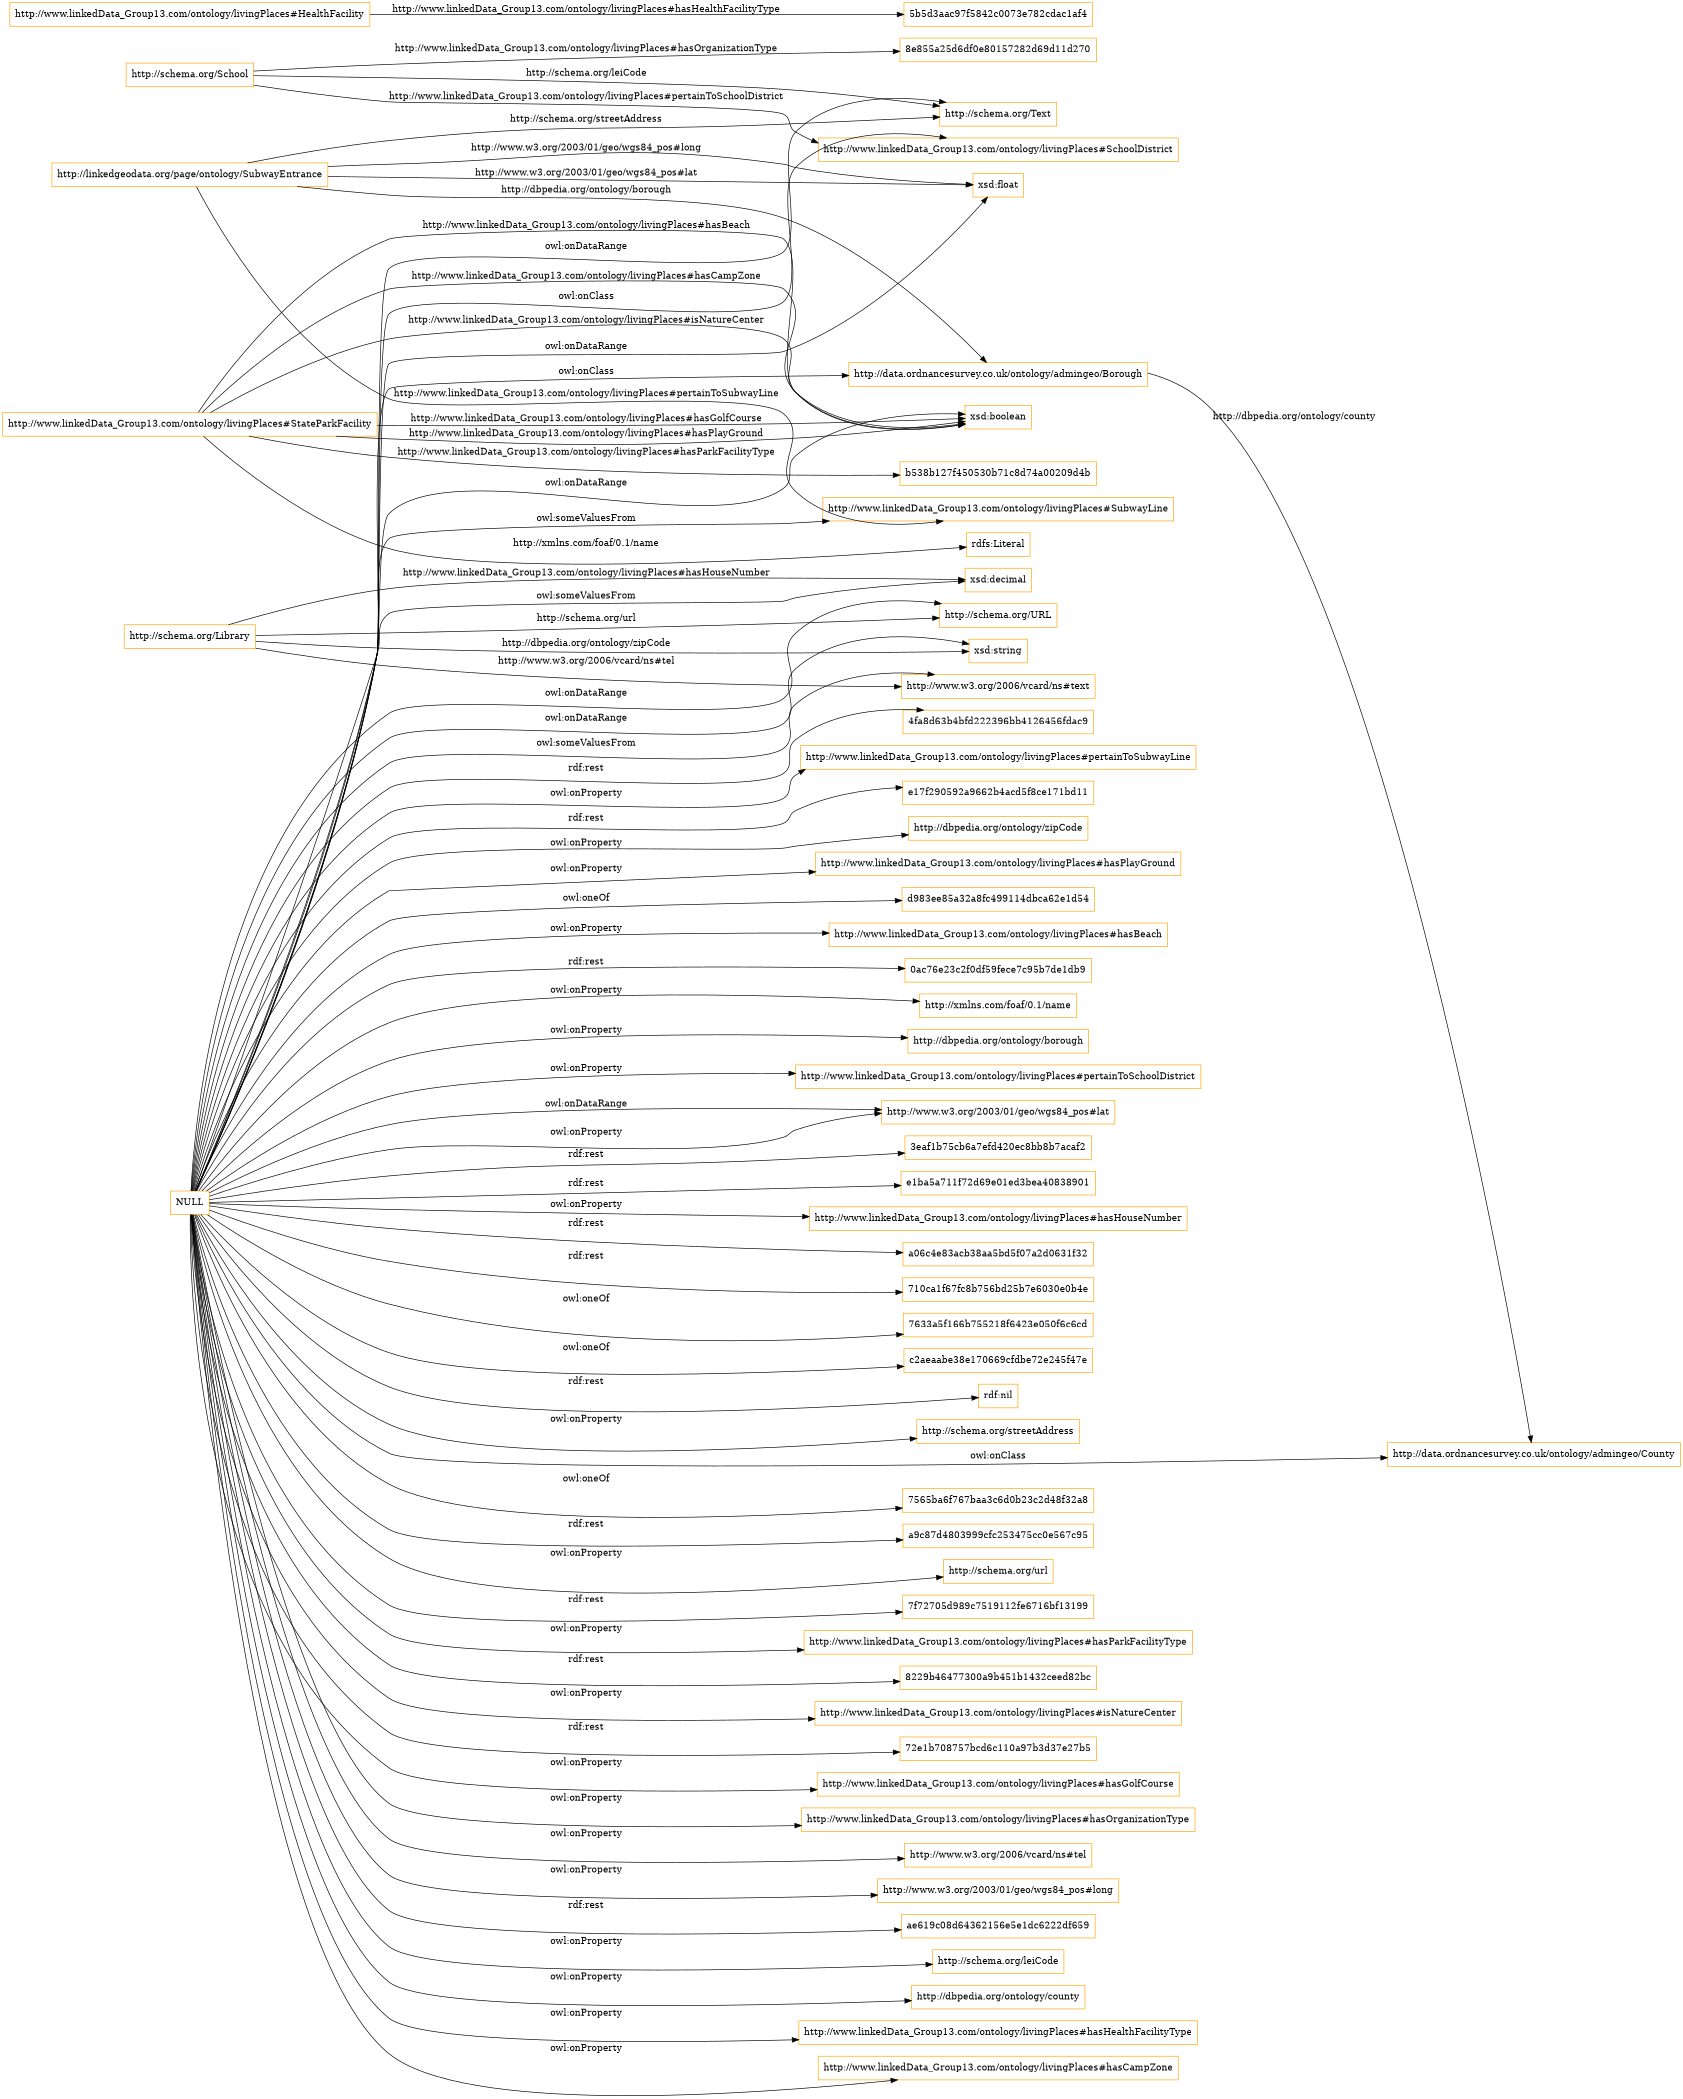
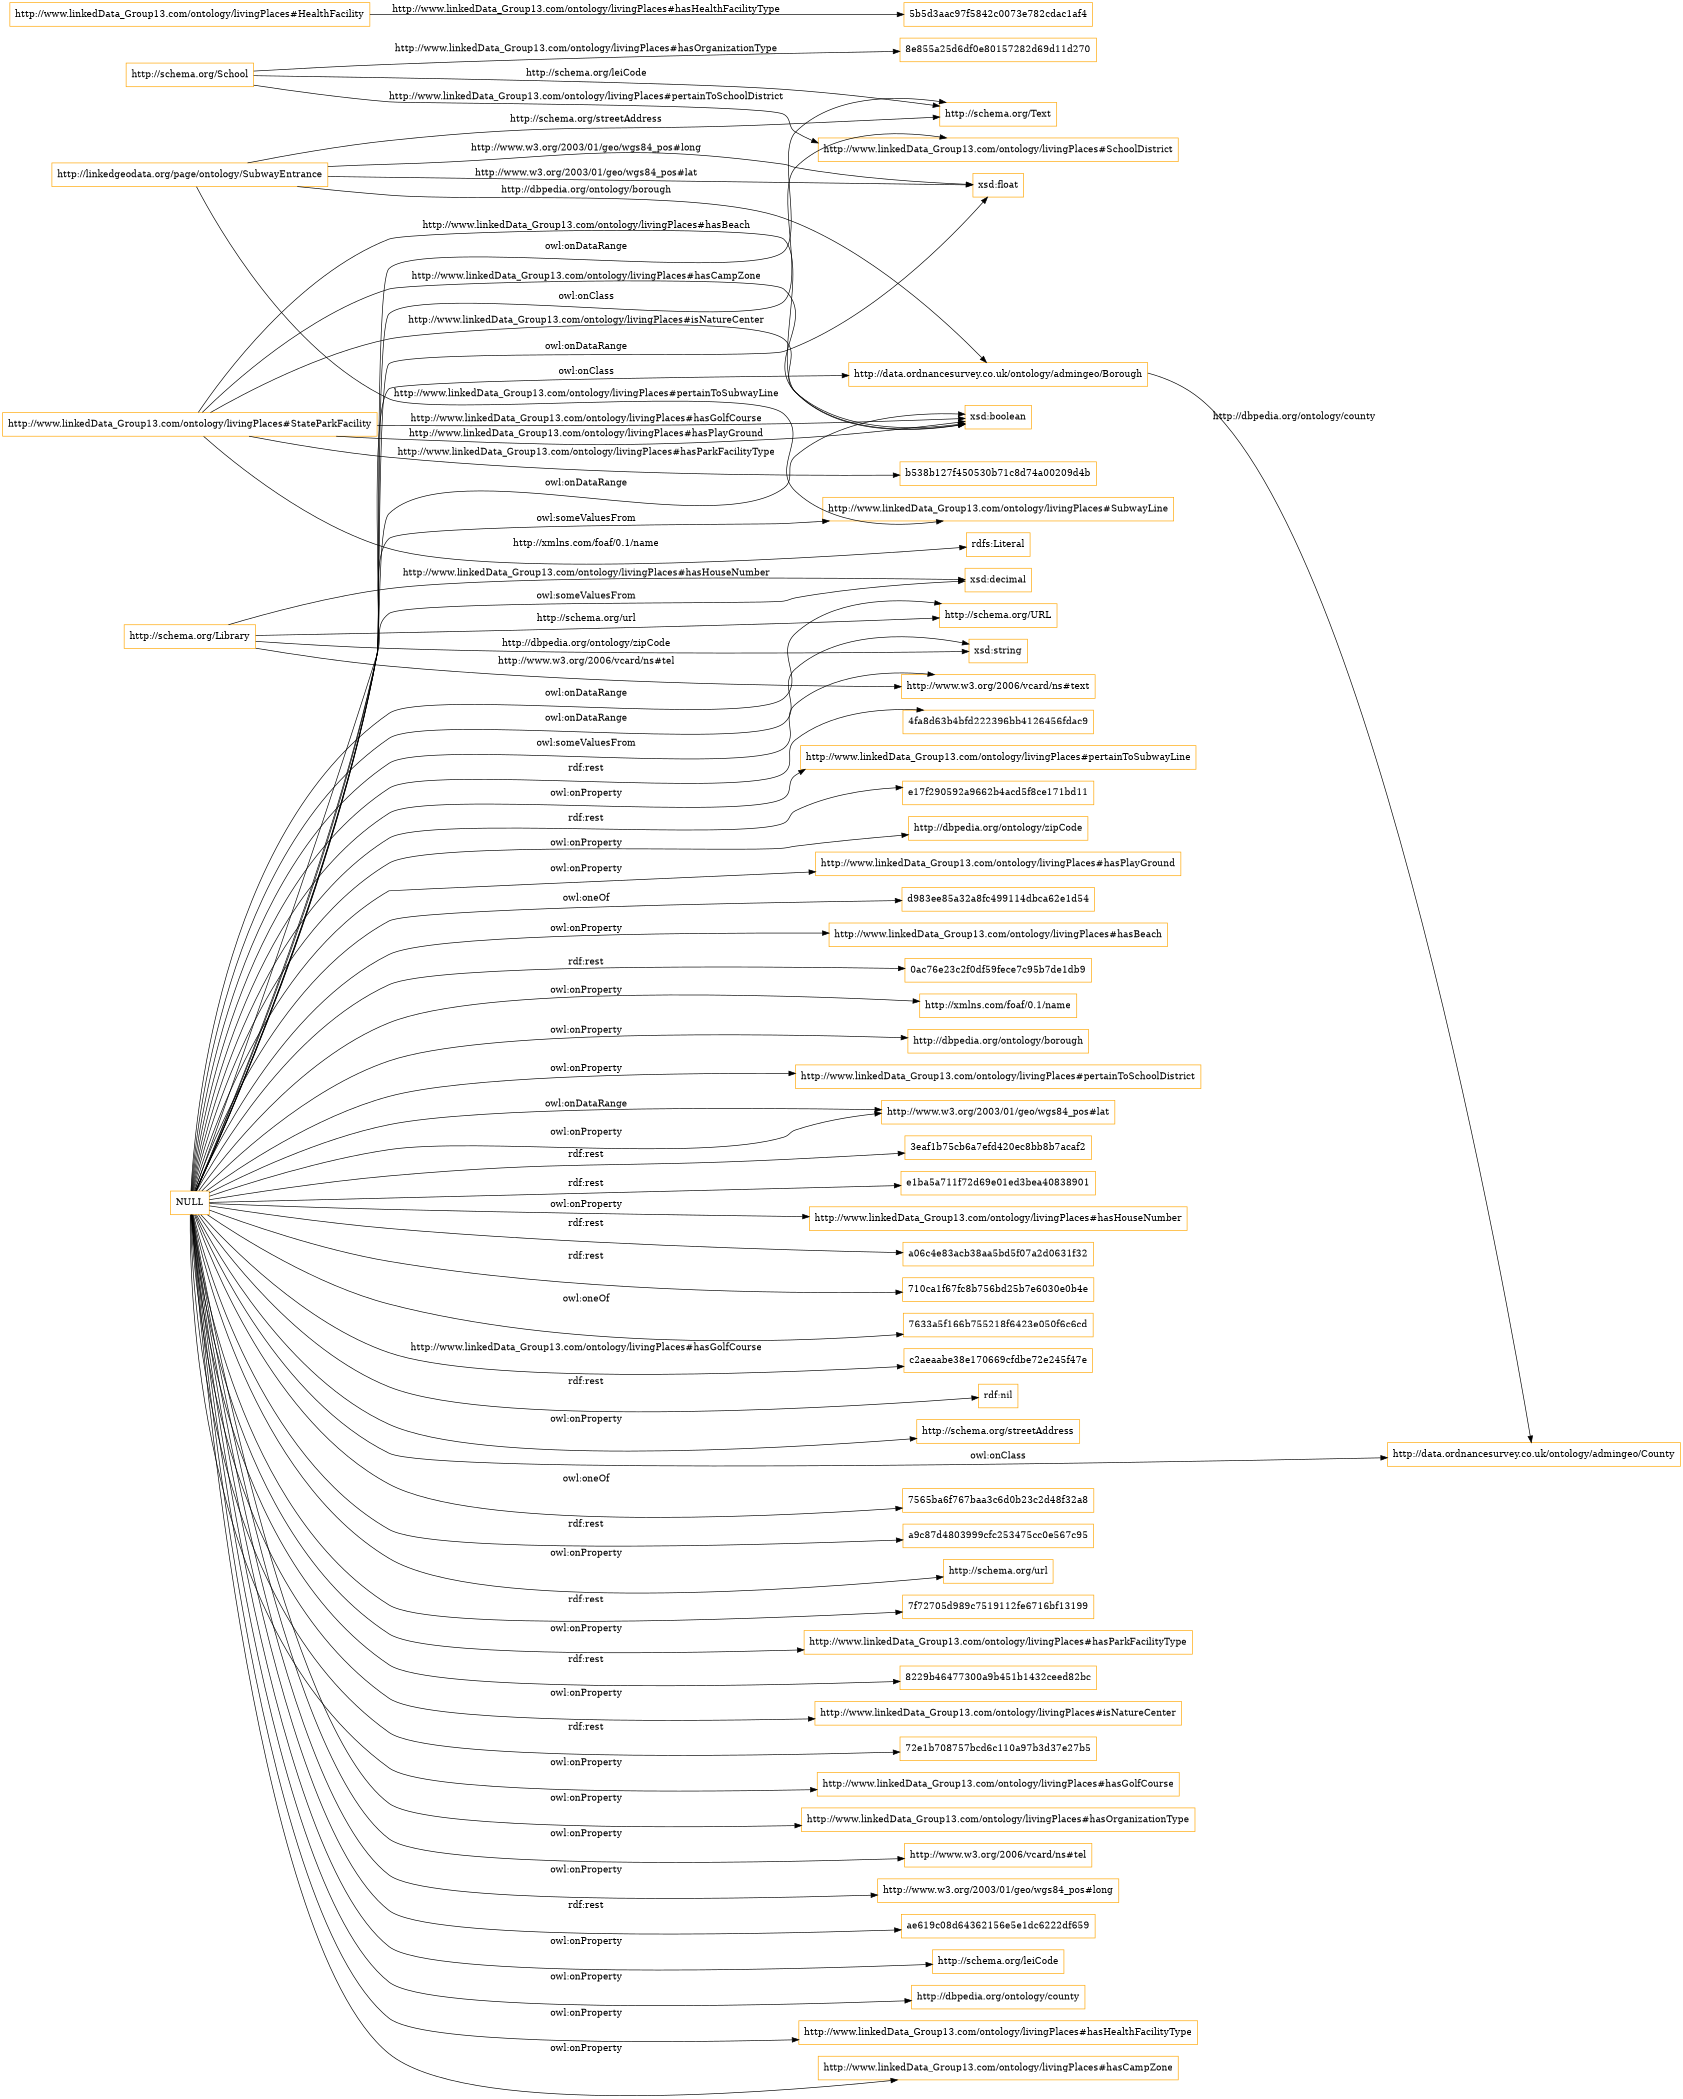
edge "NULL" -> "c2aeaabe38e170669cfdbe72e245f47e": label "owl:oneOf" -> "http://www.linkedData_Group13.com/ontology/livingPlaces#hasGolfCourse"
